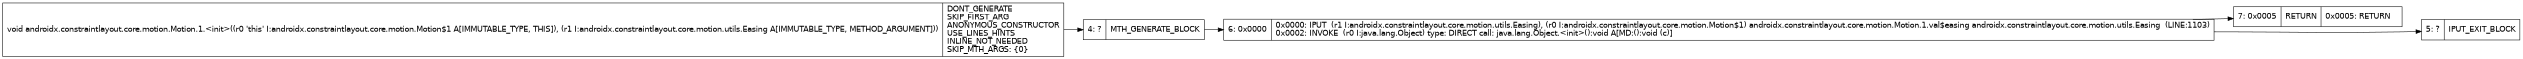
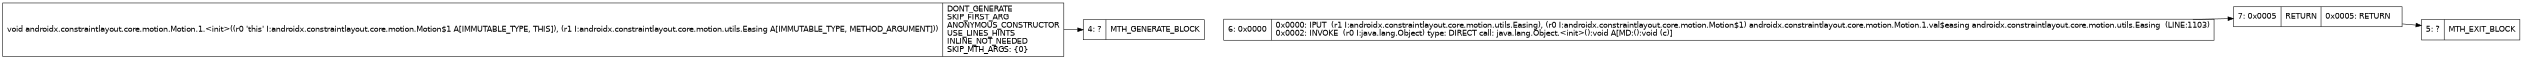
node "5: ?": text "IPUT_EXIT_BLOCK" -> "MTH_EXIT_BLOCK"
edge "4: ?" -> "6: 0x0000": removed
edge "6: 0x0000" -> "5: ?": now "7: 0x0005" -> "5: ?"
